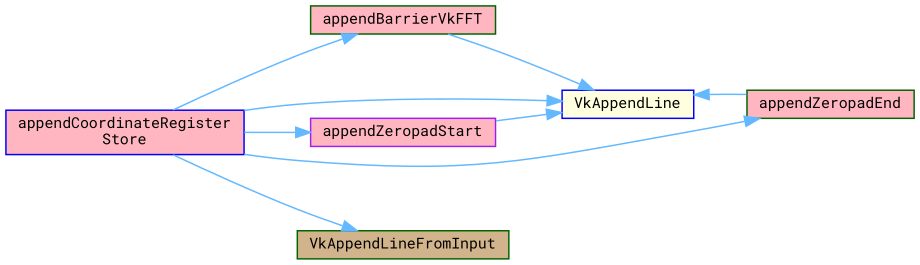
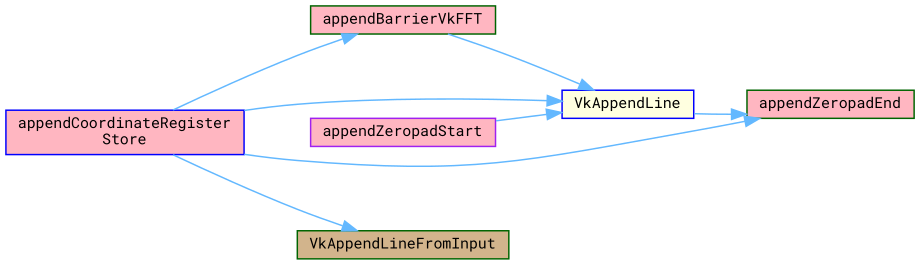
edge "appendZeropadEnd" -> "VkAppendLine": reversed
edge "appendCoordinateRegister Store" -> "appendZeropadStart": removed
